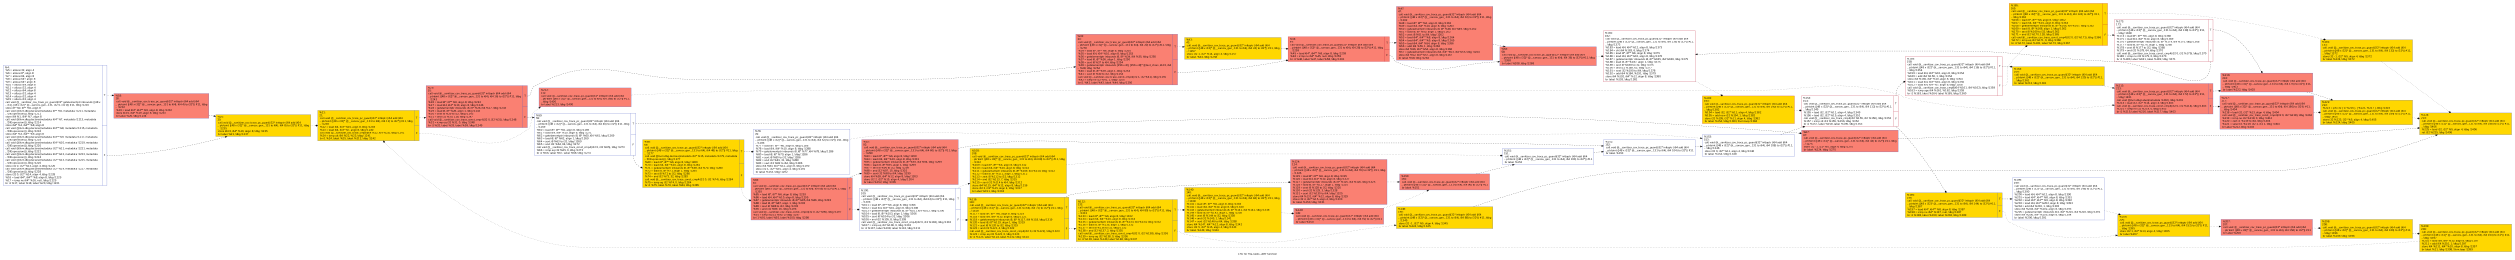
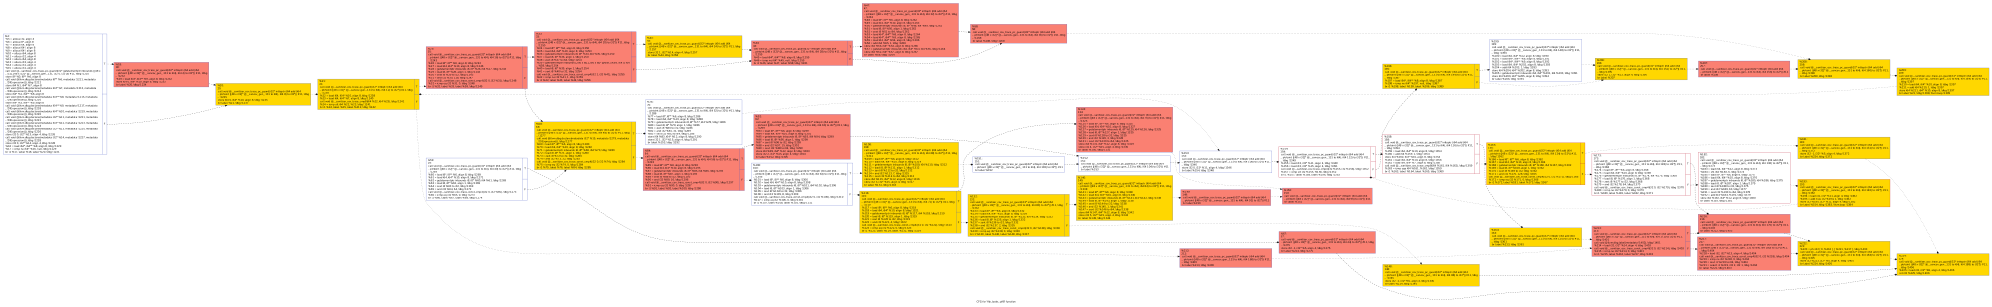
node "%44:": color #b70d28ff -> #3d50c3ff
edge "%58:" -> "%182:": now "%58:" -> "%208:"
edge "%25:" -> "%59:": now "%25:" -> "%68:"
edge "%150:" -> "%151:": removed
